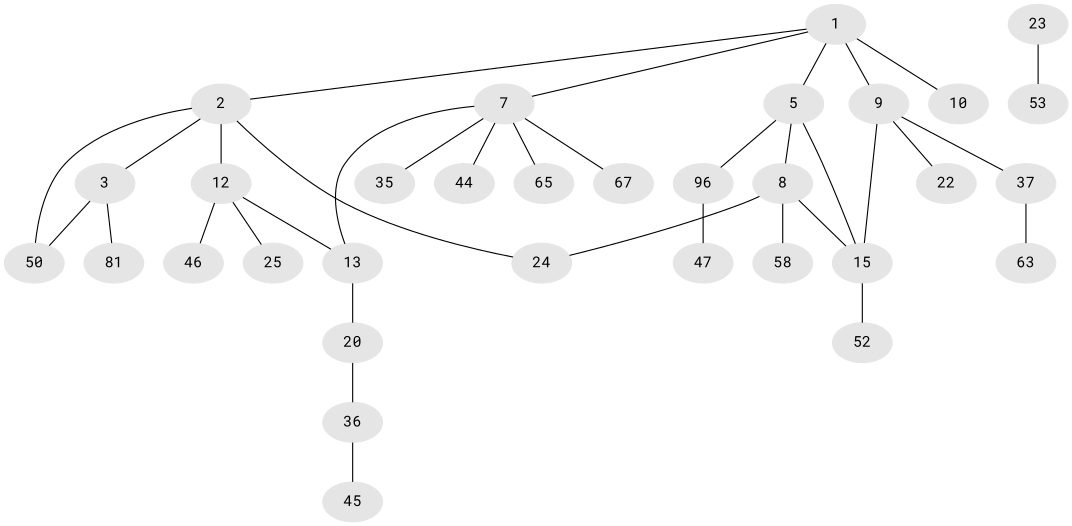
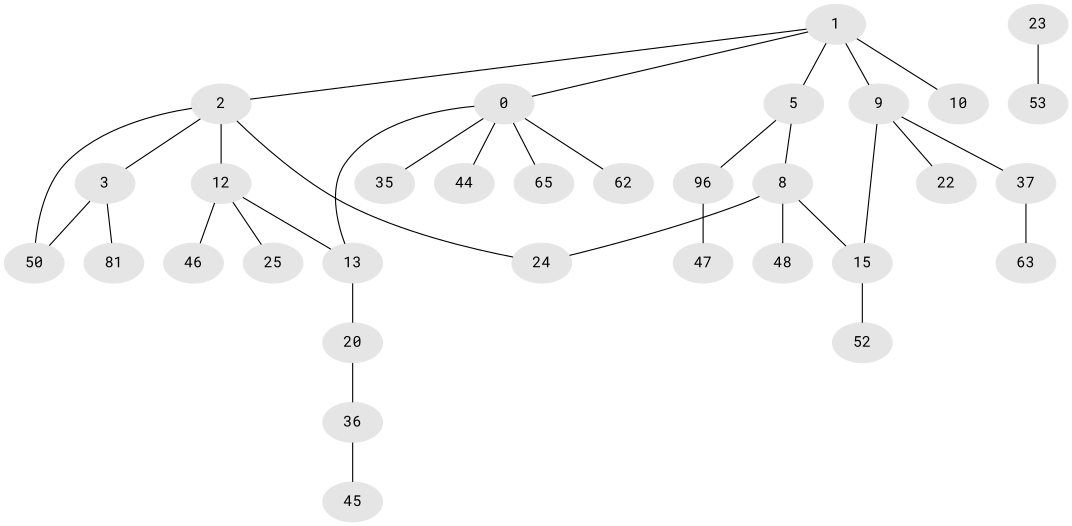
node "7": label "7" -> "0"
edge "5" -- "15": removed
node "67": label "67" -> "62"
node "58": label "58" -> "48"
